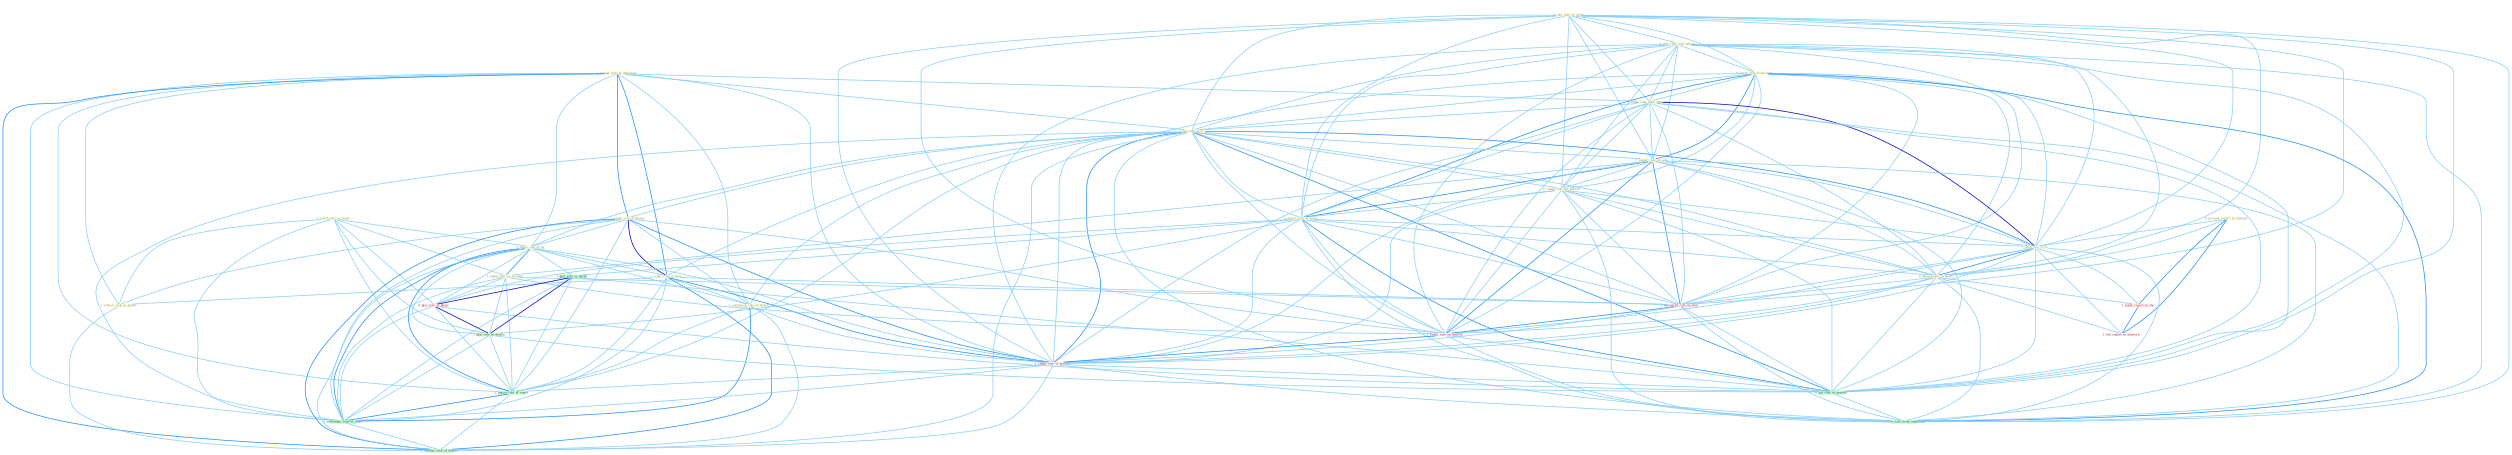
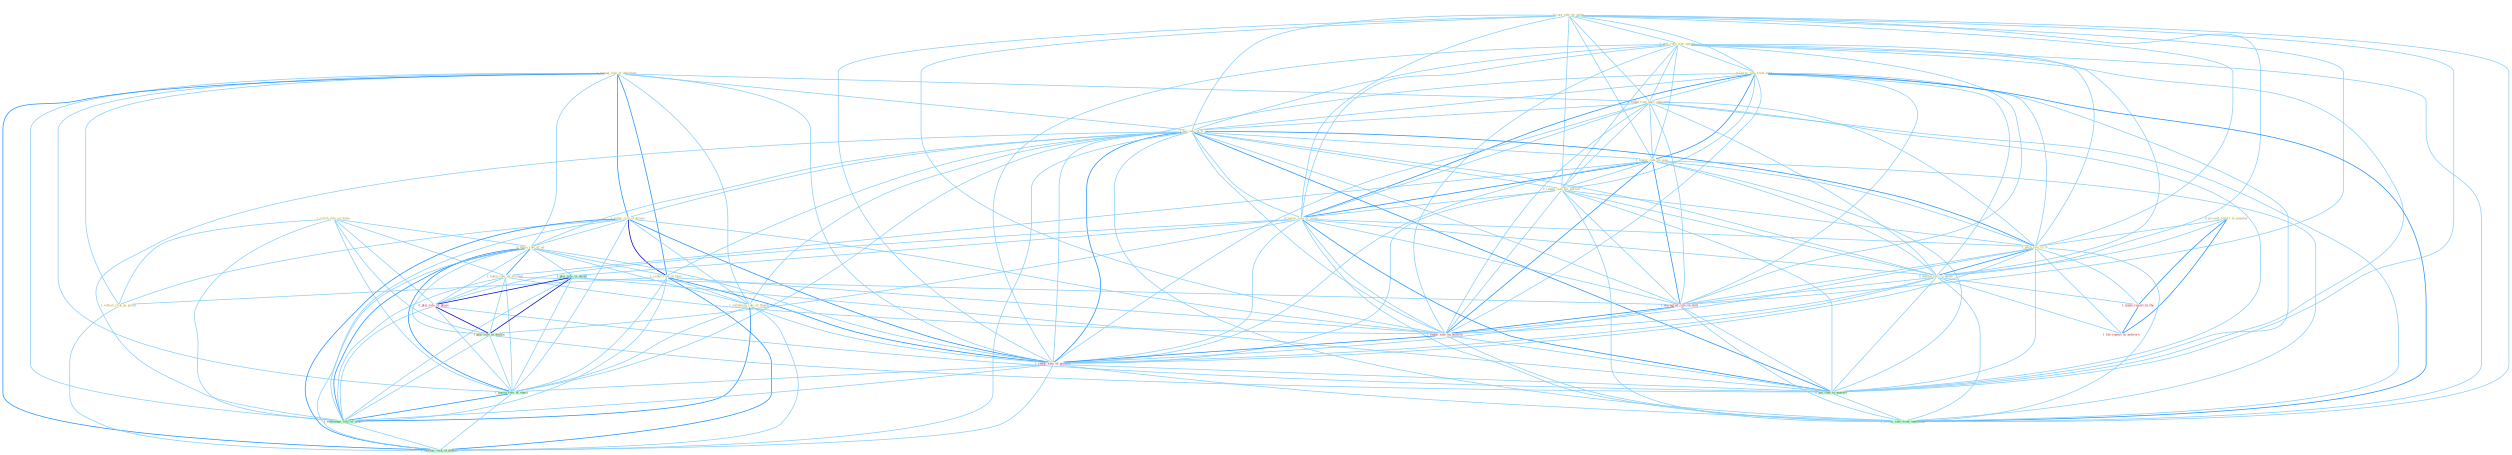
edge "0_found_rate_dure_othernum" -- "0_push_rate_to_%": color #0000cd -> #87cefa
edge "1_reduc_risk_of_have" -- "1_downgrad_rate_on_debt": now "1_reduc_risk_of_have" -- "1_reduc_rate_on_million"
